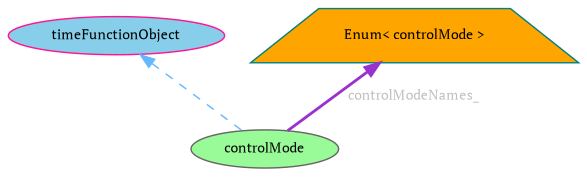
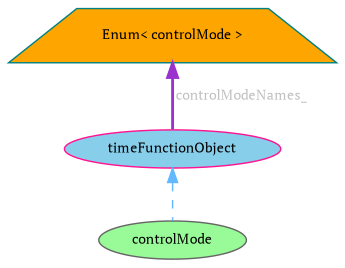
edge "controlMode" -> "Enum< controlMode >": now "timeFunctionObject" -> "Enum< controlMode >"
